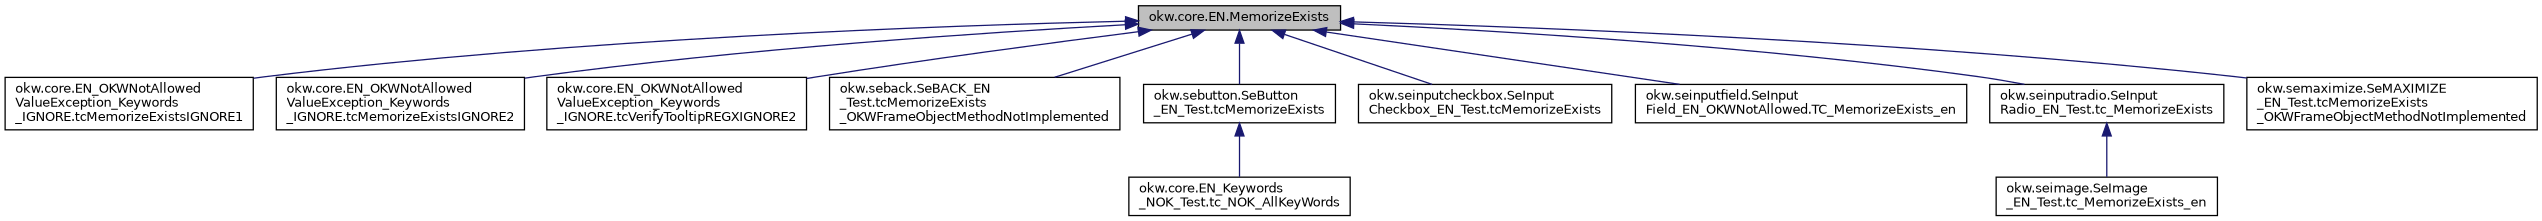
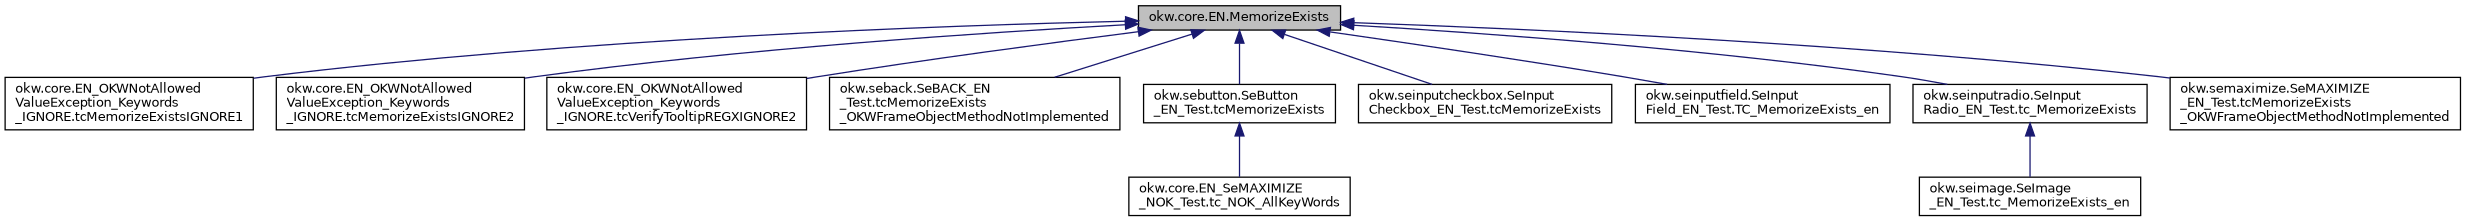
node "okw.seinputfield.SeInput Field_EN_OKWNotAllowed.TC_MemorizeExists_en": label "okw.seinputfield.SeInput Field_EN_OKWNotAllowed.TC_MemorizeExists_en" -> "okw.seinputfield.SeInput Field_EN_Test.TC_MemorizeExists_en"
node "okw.core.EN_Keywords _NOK_Test.tc_NOK_AllKeyWords": label "okw.core.EN_Keywords _NOK_Test.tc_NOK_AllKeyWords" -> "okw.core.EN_SeMAXIMIZE _NOK_Test.tc_NOK_AllKeyWords"
